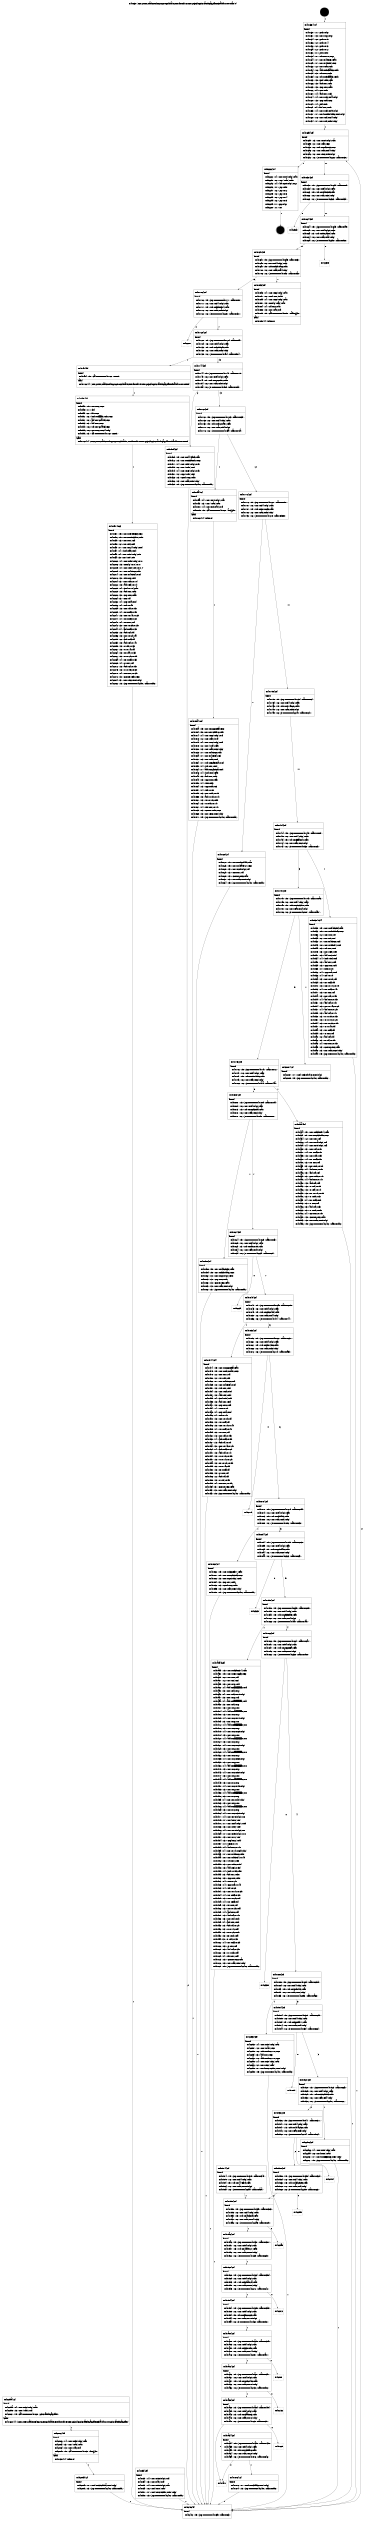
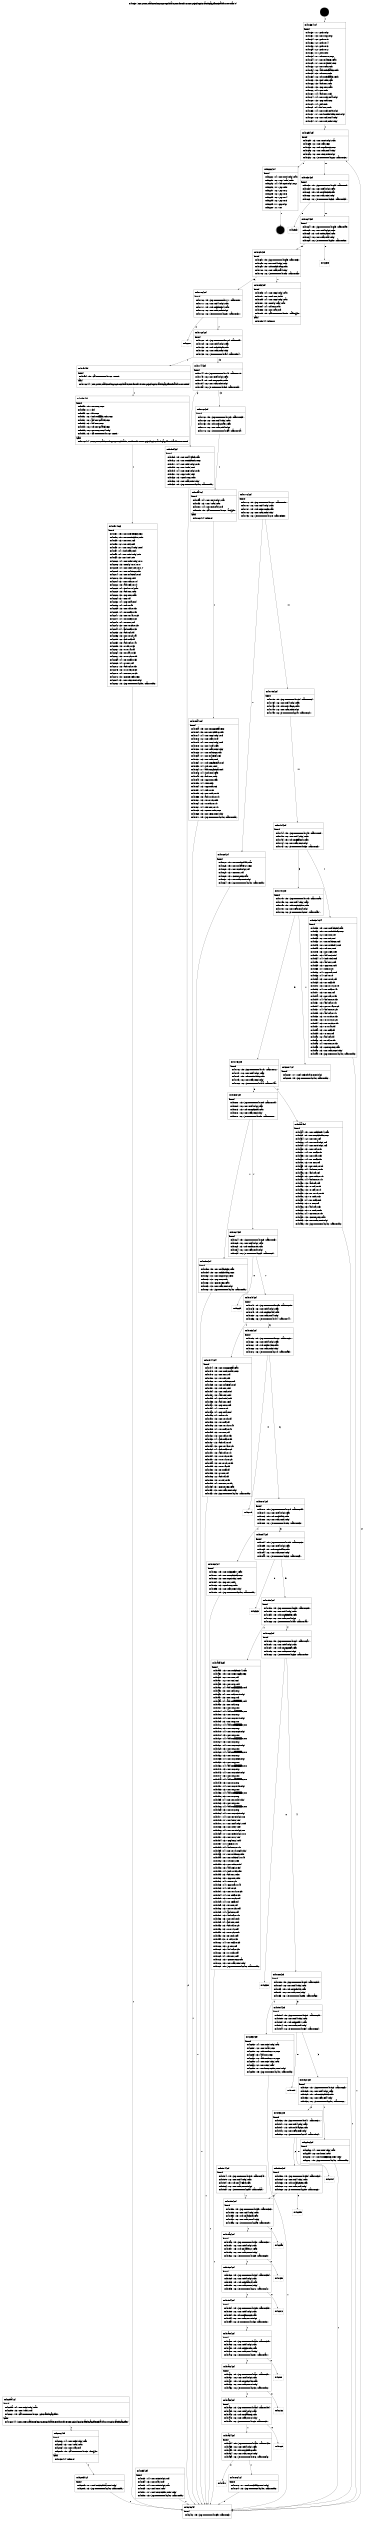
edge "0x401760 [28]" -> "0x40177c [28]": removed, label "12"
node "0x401c39": added
edge "0x401a38 [28]" -> "0x401a70": now "0x401a38 [28]" -> "0x401a54 [28]"
